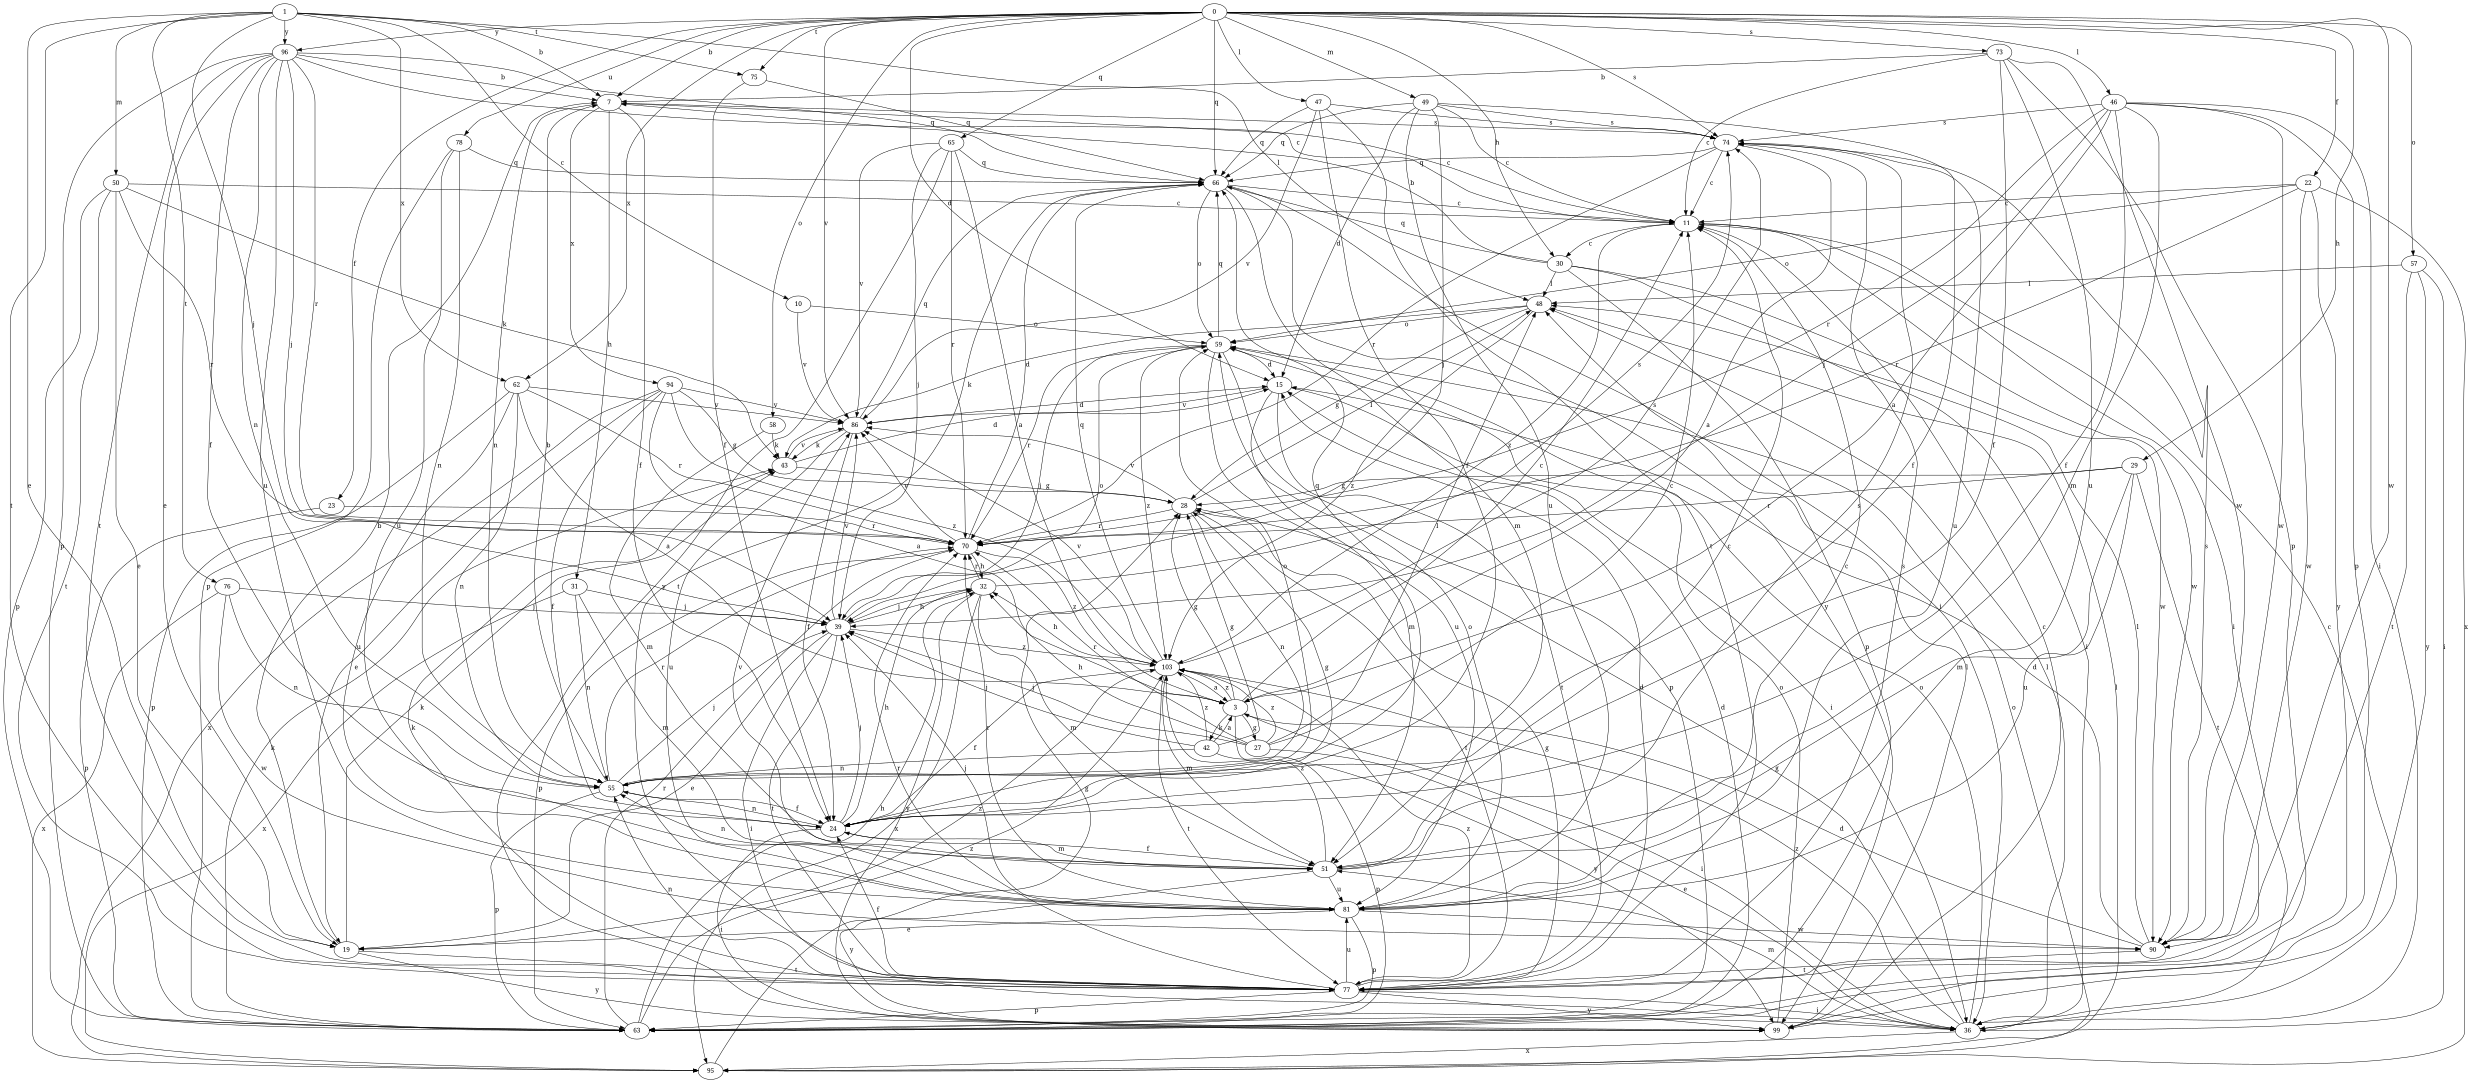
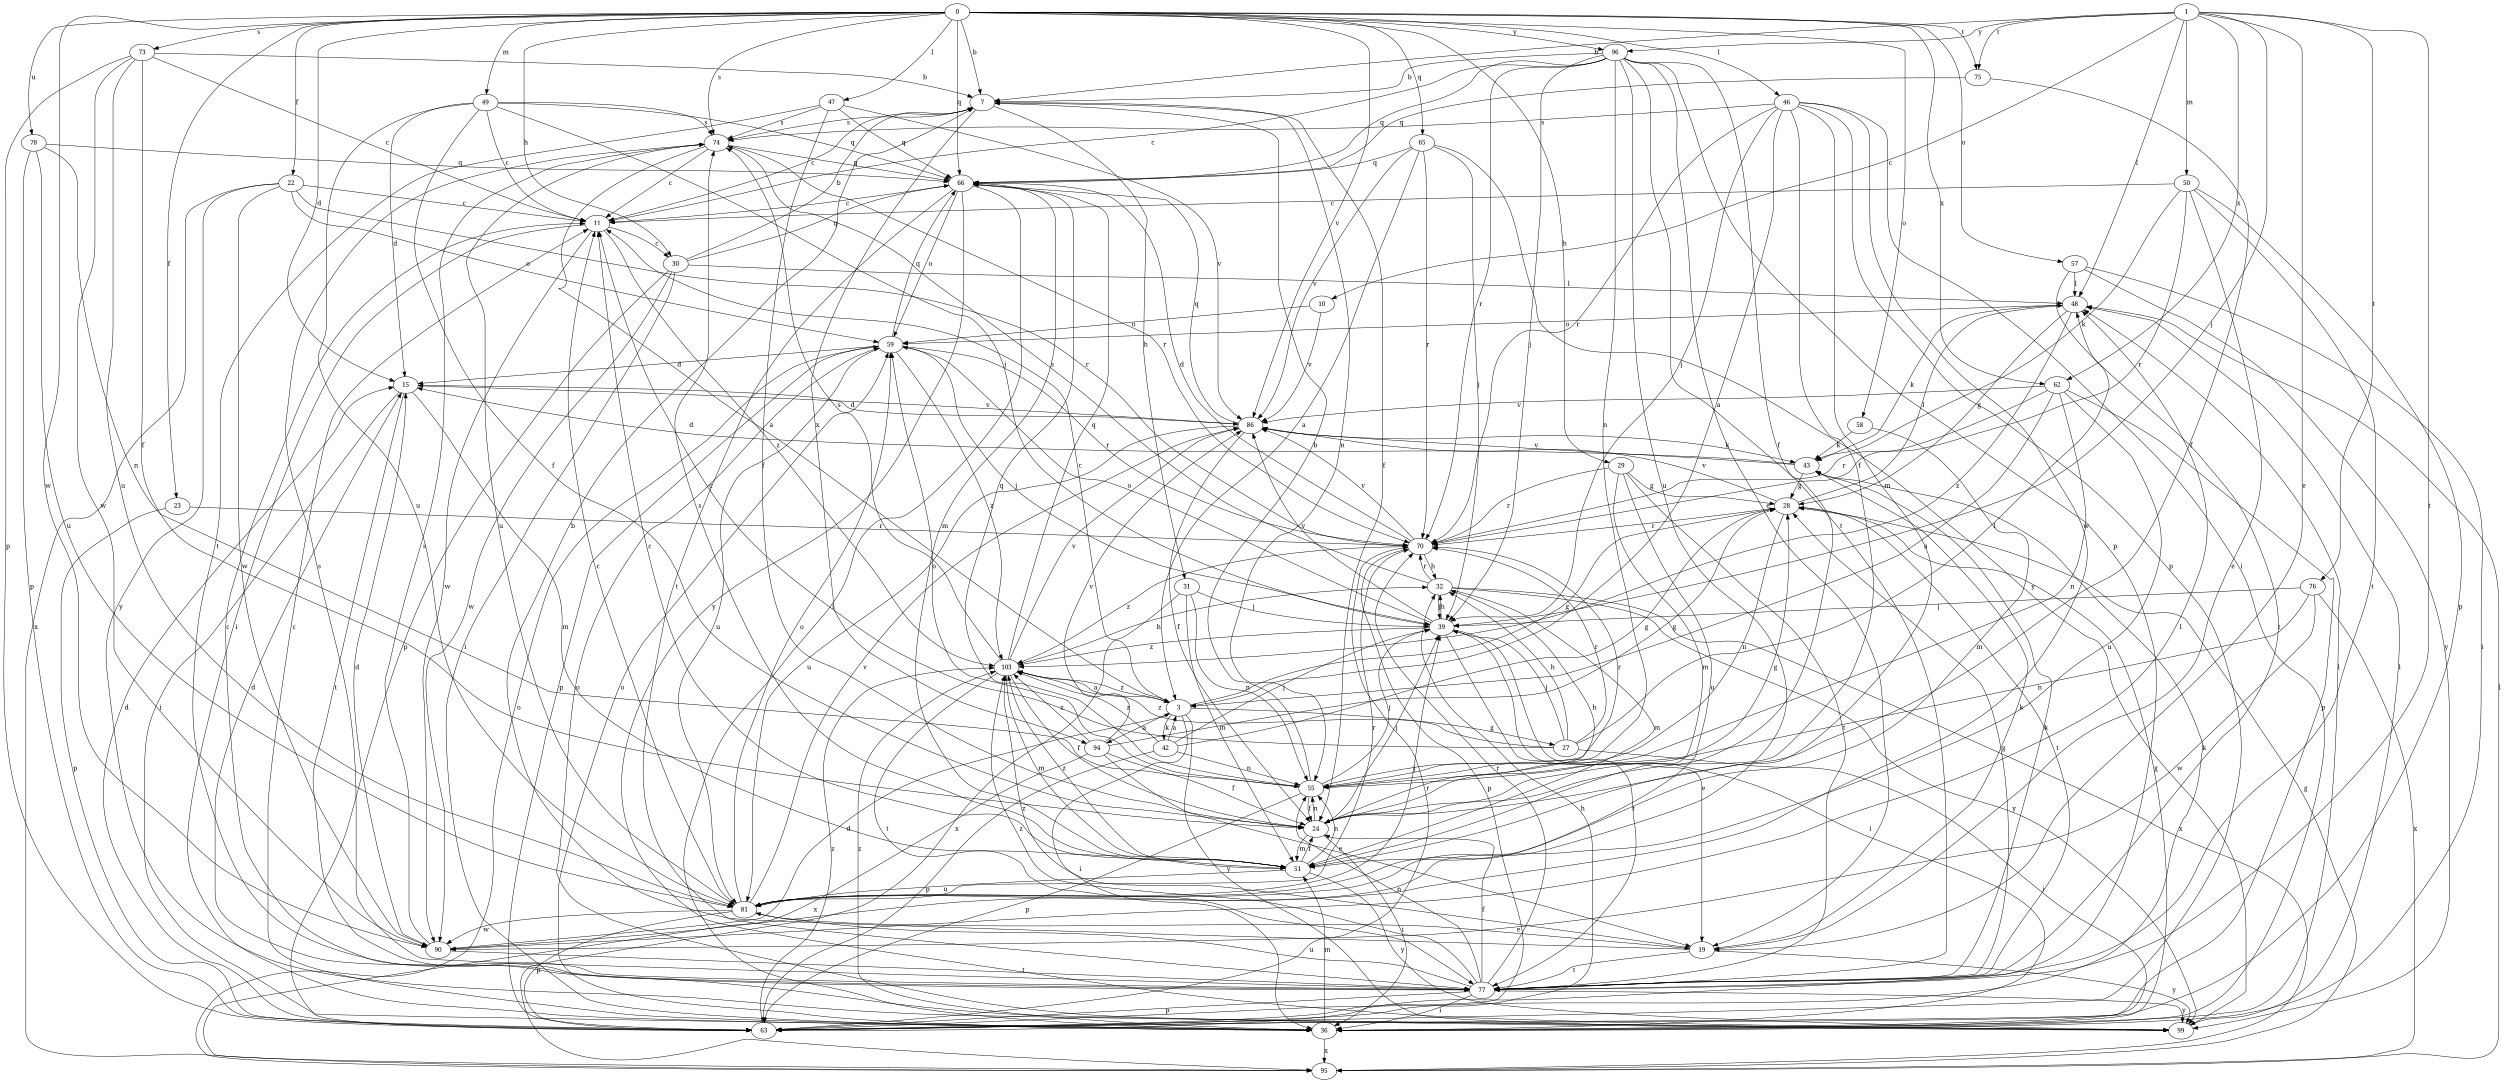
edge "94" -> "3": reversed
edge "27" -> "36": label "e" -> "i"
